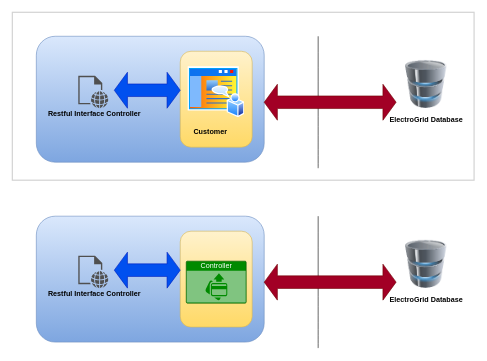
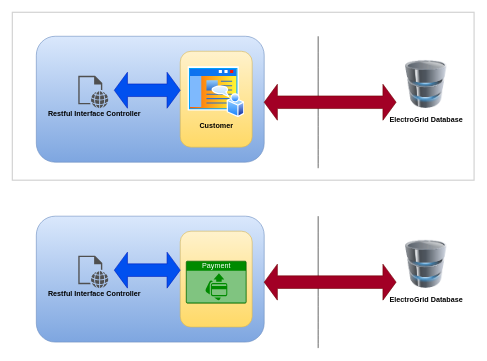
node "Customer": moved (210, 132) -> (216, 126)
node "Controller": label "Controller" -> "Payment"
